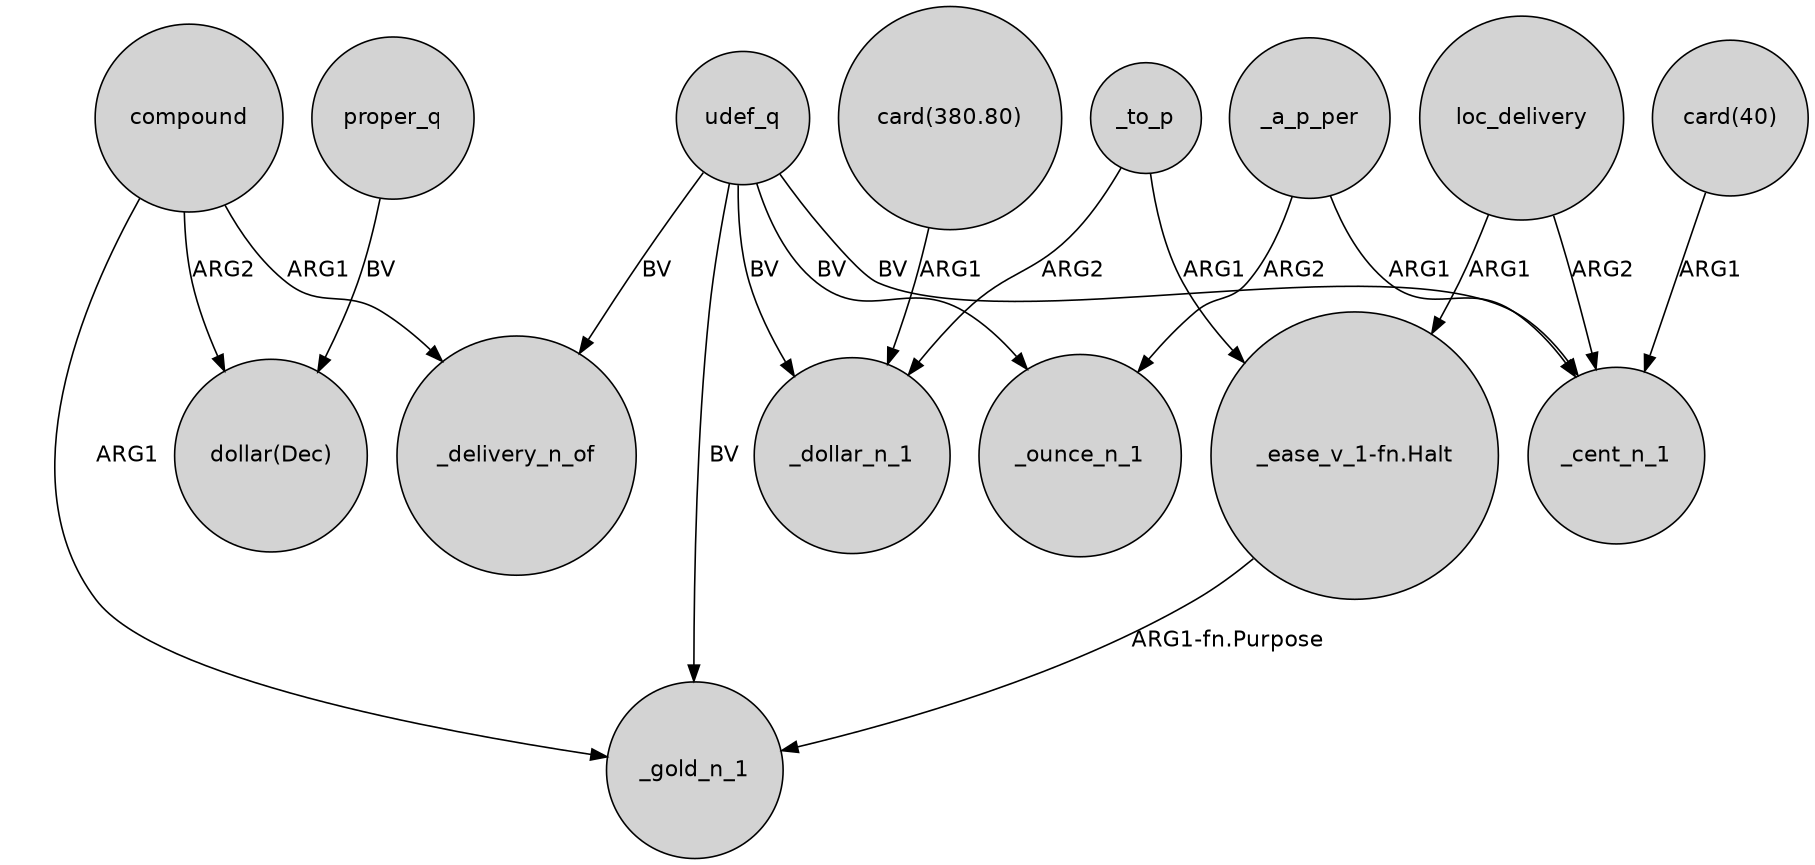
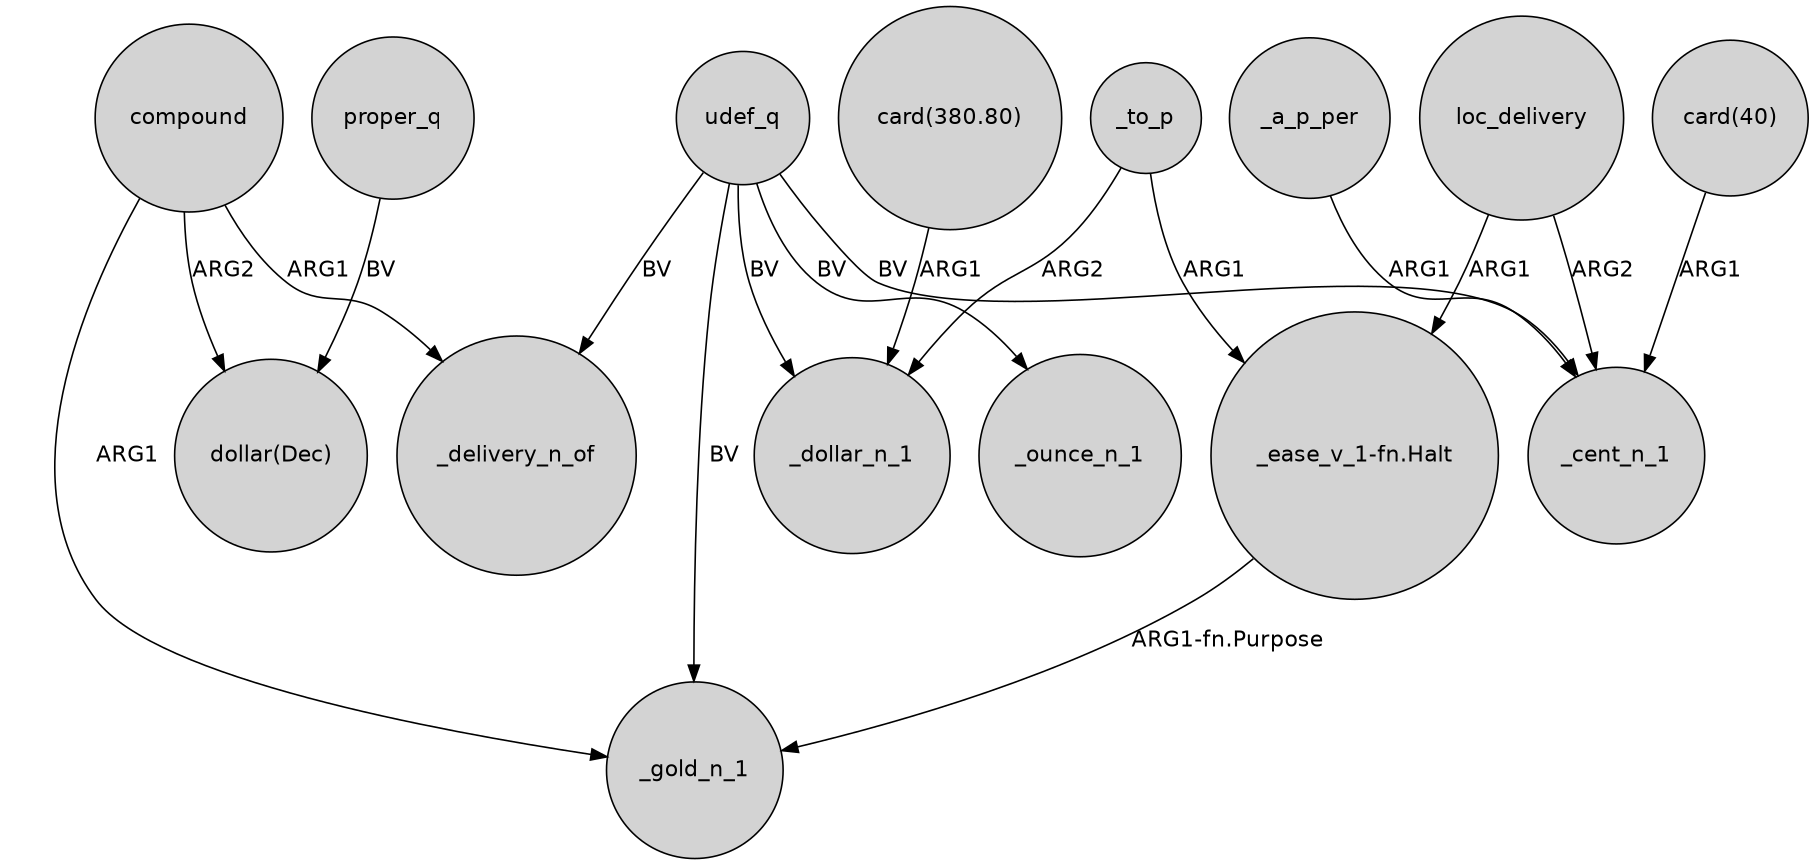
edge "_a_p_per" -> "_ounce_n_1": removed, label "ARG2"
